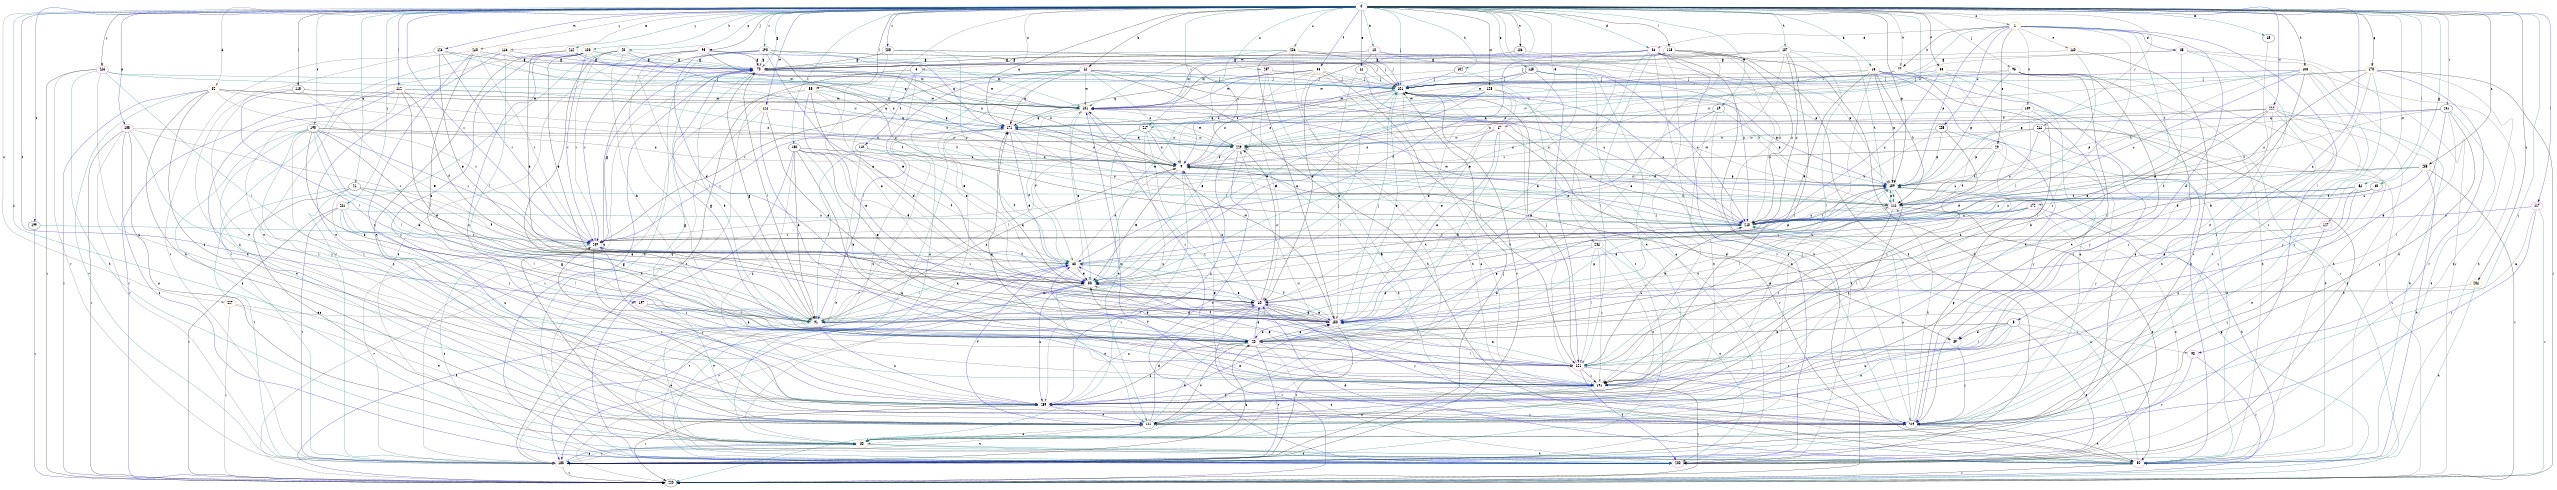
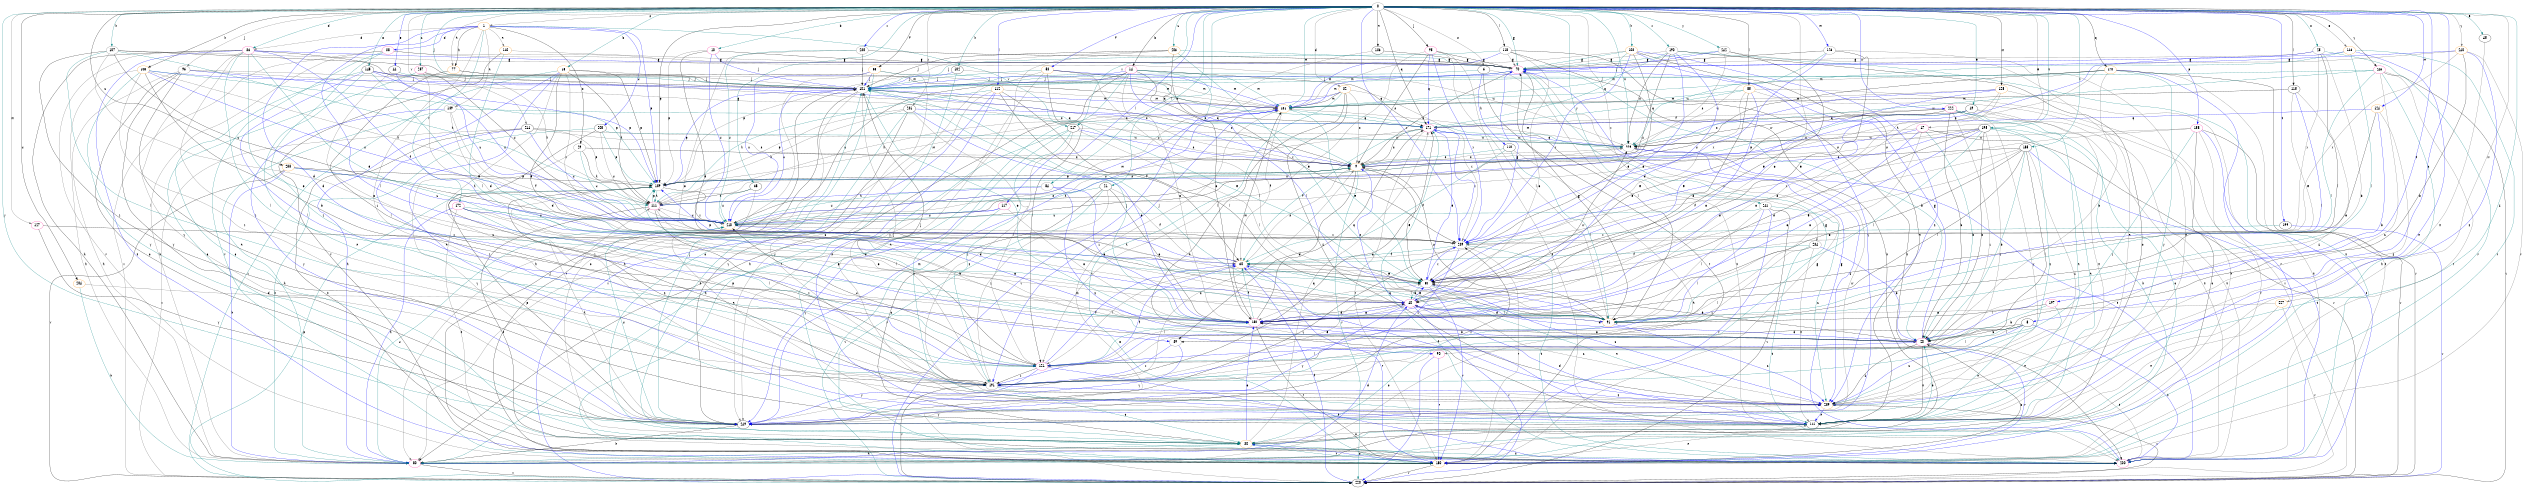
edge "259" -> "150": now "30" -> "150"
